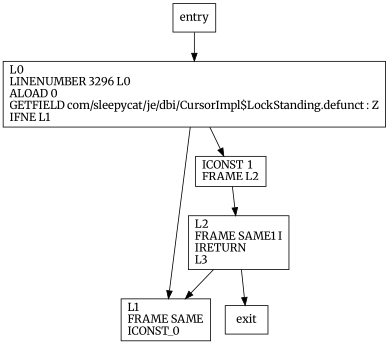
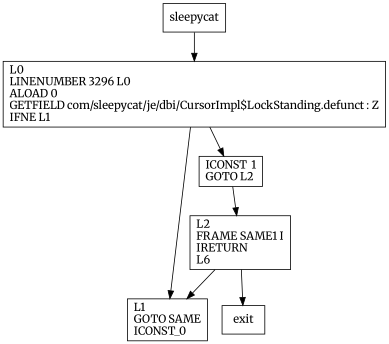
node "entry": label "entry" -> "sleepycat"
node "ICONST_1 FRAME L2": label "ICONST_1 FRAME L2" -> "ICONST_1 GOTO L2"
node "L2 FRAME SAME1 I IRETURN L3": label "L2 FRAME SAME1 I IRETURN L3" -> "L2 FRAME SAME1 I IRETURN L6"
node "L1 FRAME SAME ICONST_0": label "L1 FRAME SAME ICONST_0" -> "L1 GOTO SAME ICONST_0"
